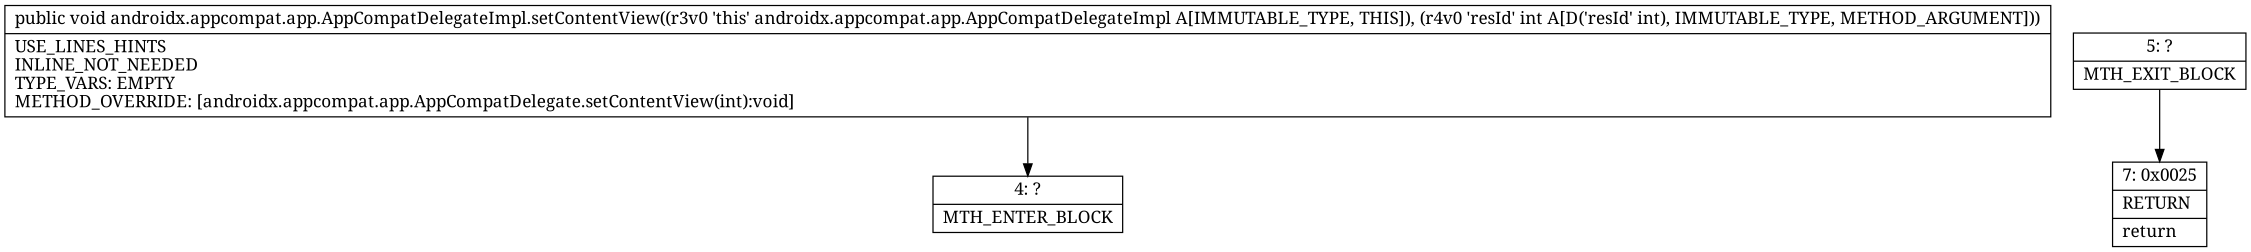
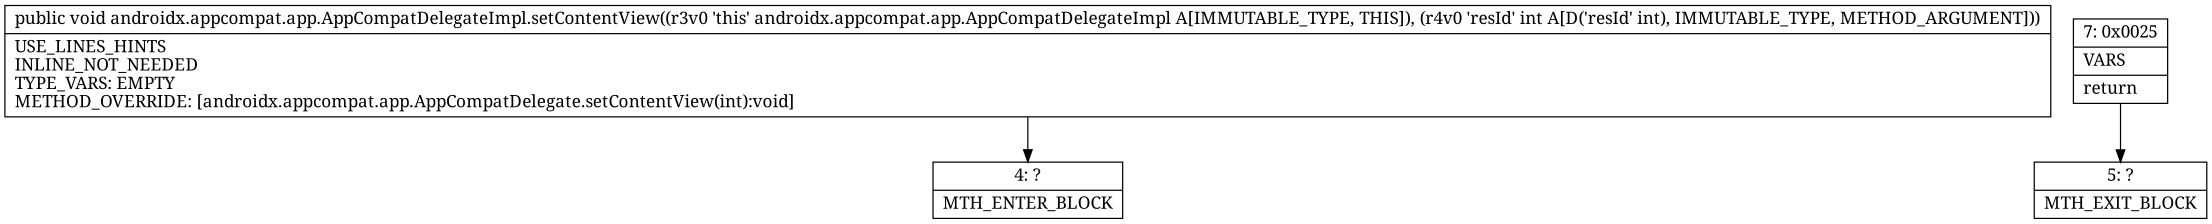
edge "5: ?" -> "7: 0x0025": reversed
node "7: 0x0025": text "RETURN" -> "VARS"
